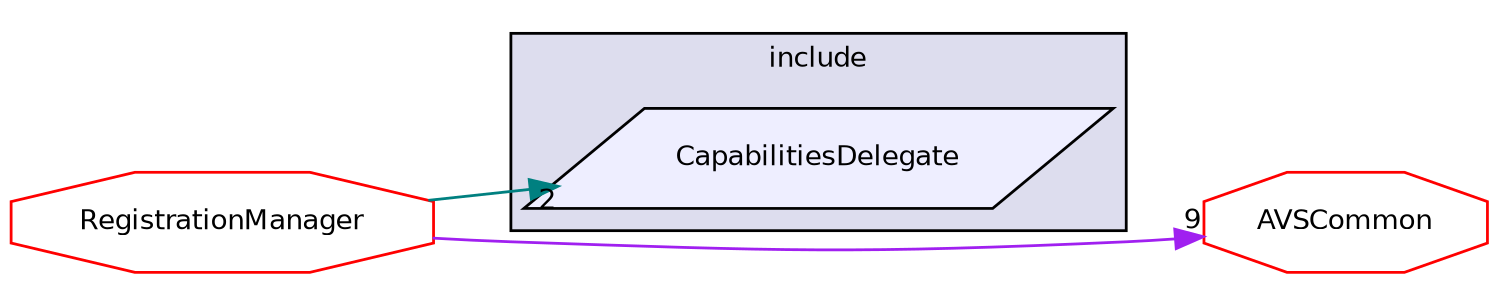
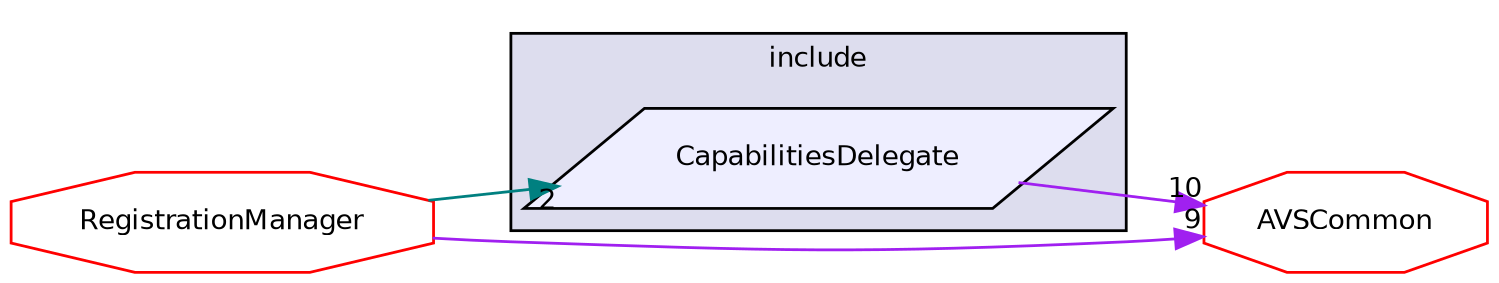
edge "CapabilitiesDelegate" -> "AVSCommon": added
